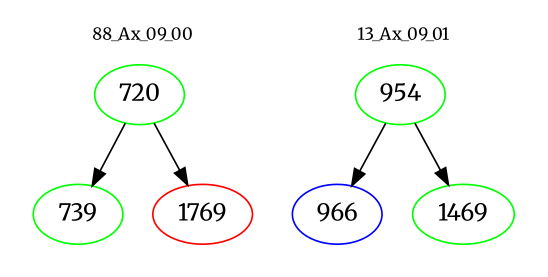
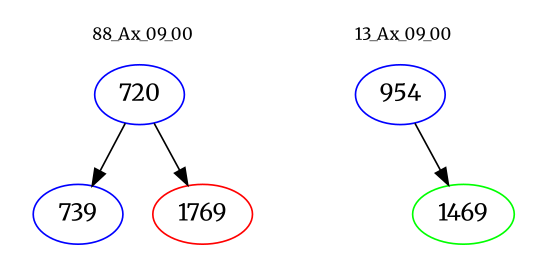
cluster "13_Ax_09_01": label "13_Ax_09_01" -> "13_Ax_09_00"
node "720": color green -> blue
node "954": color green -> blue
node "739": color green -> blue
node "966": removed
